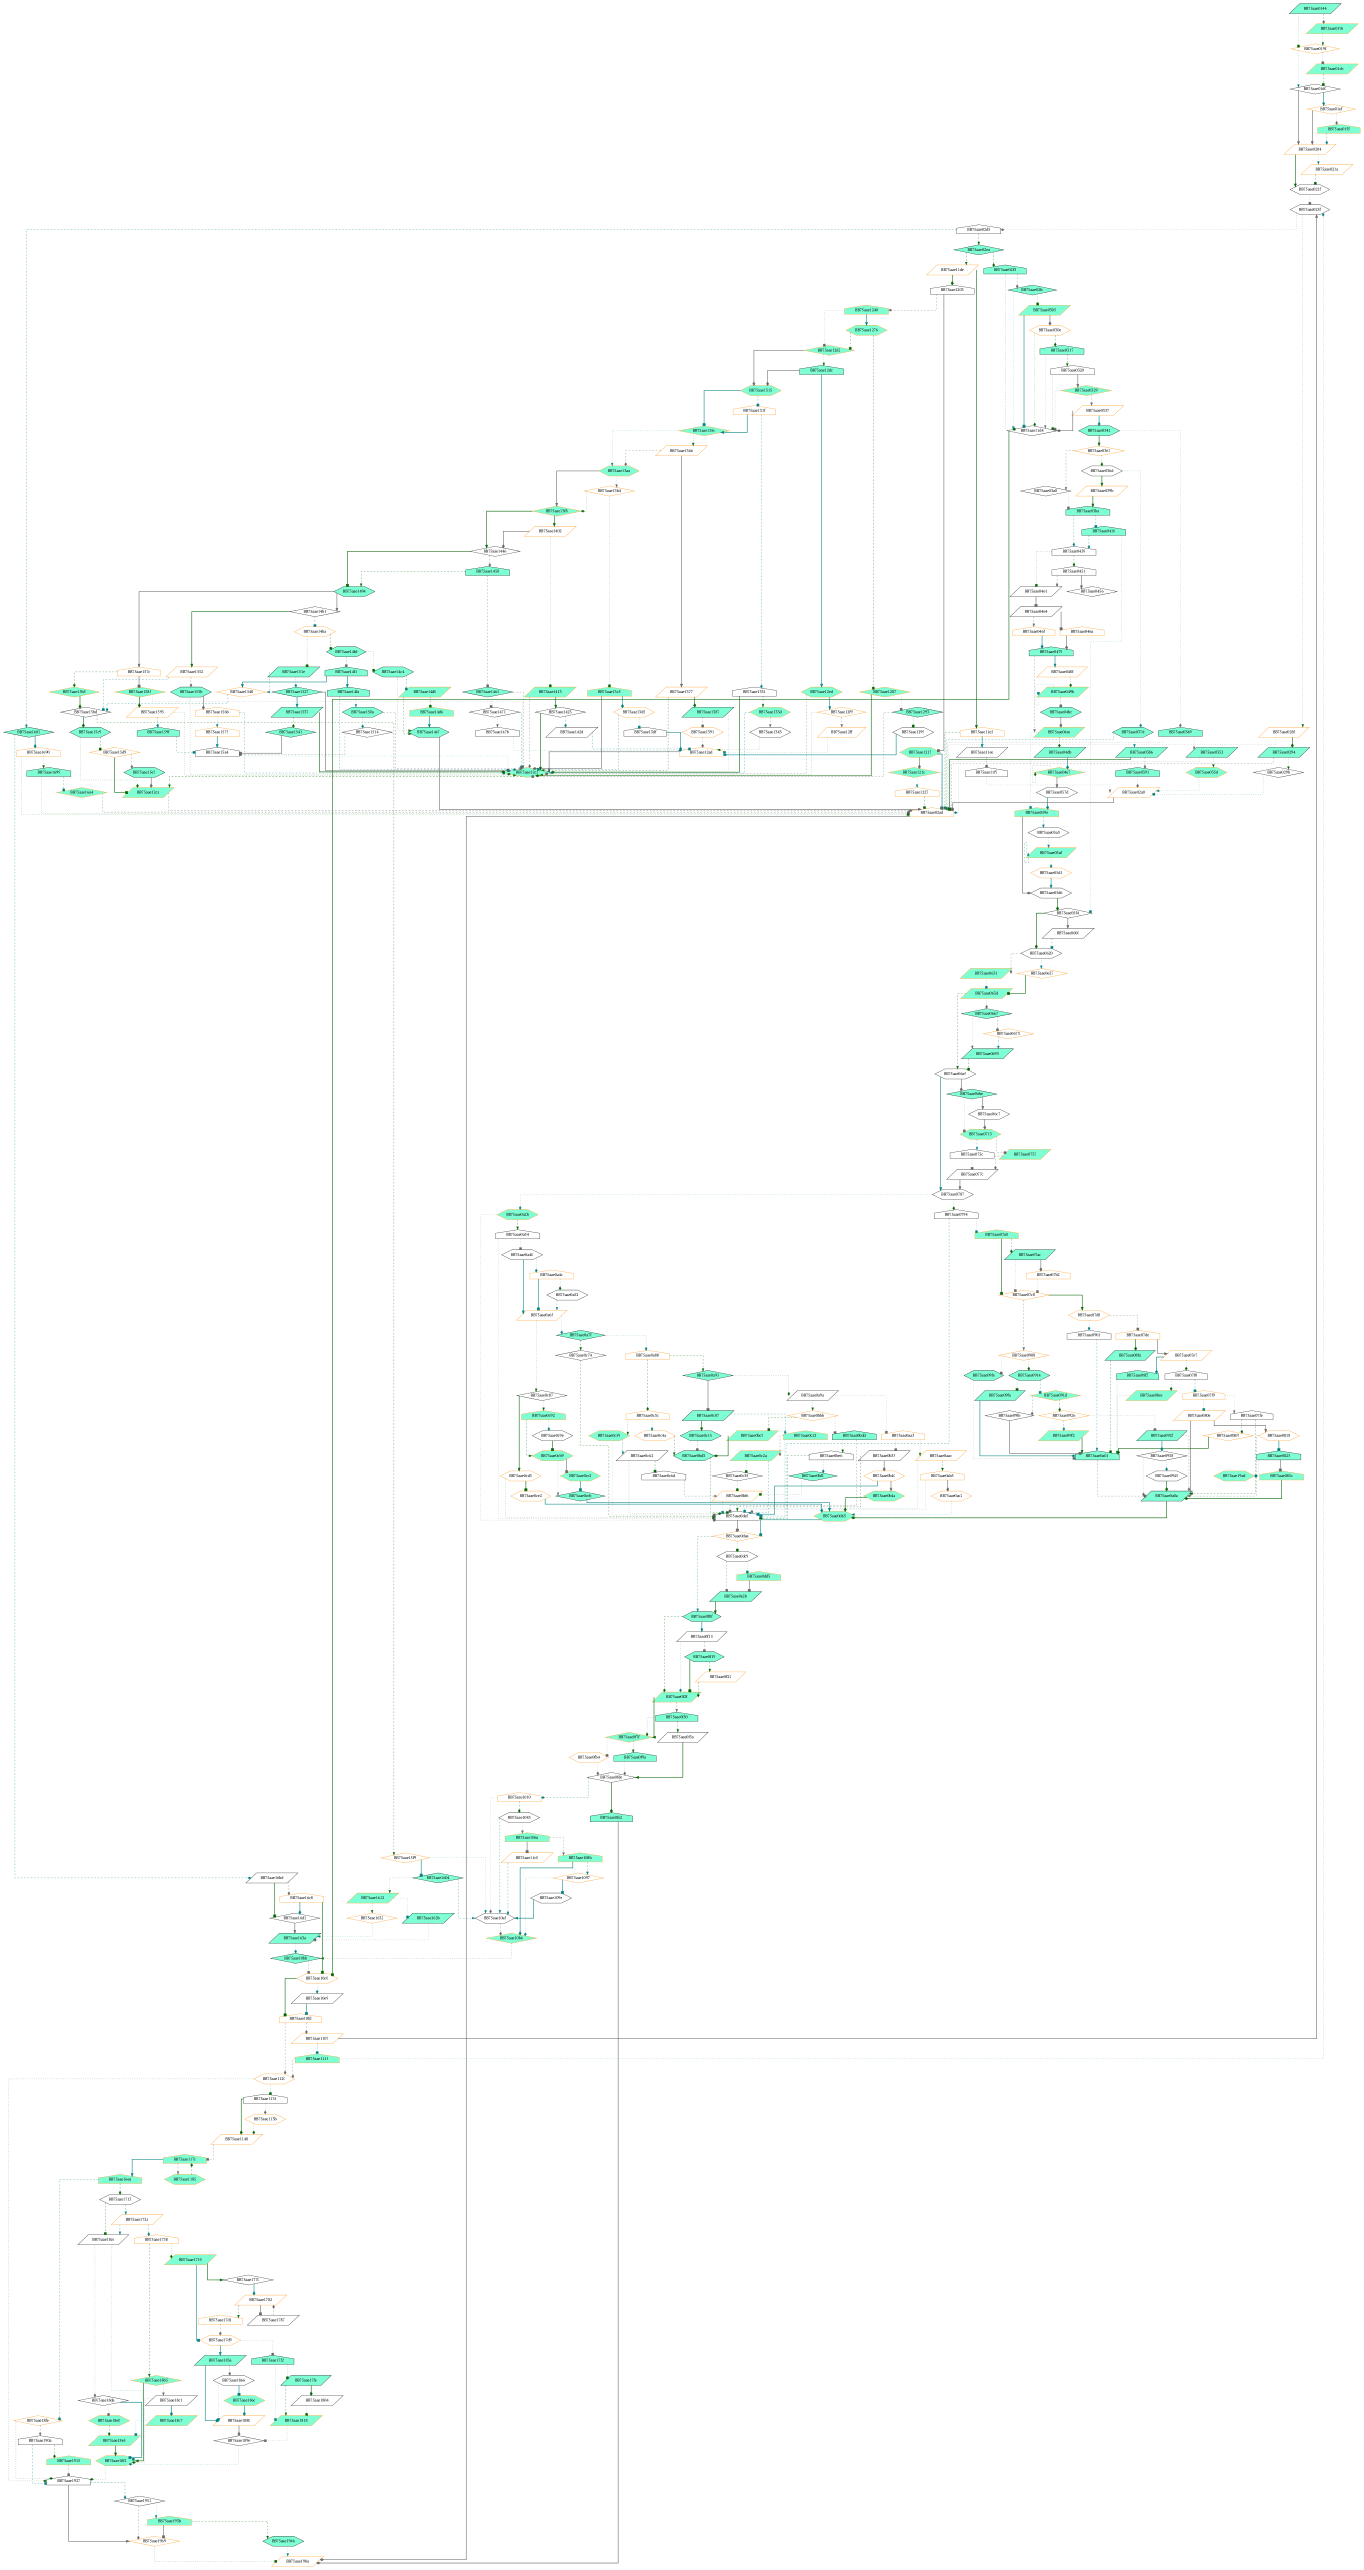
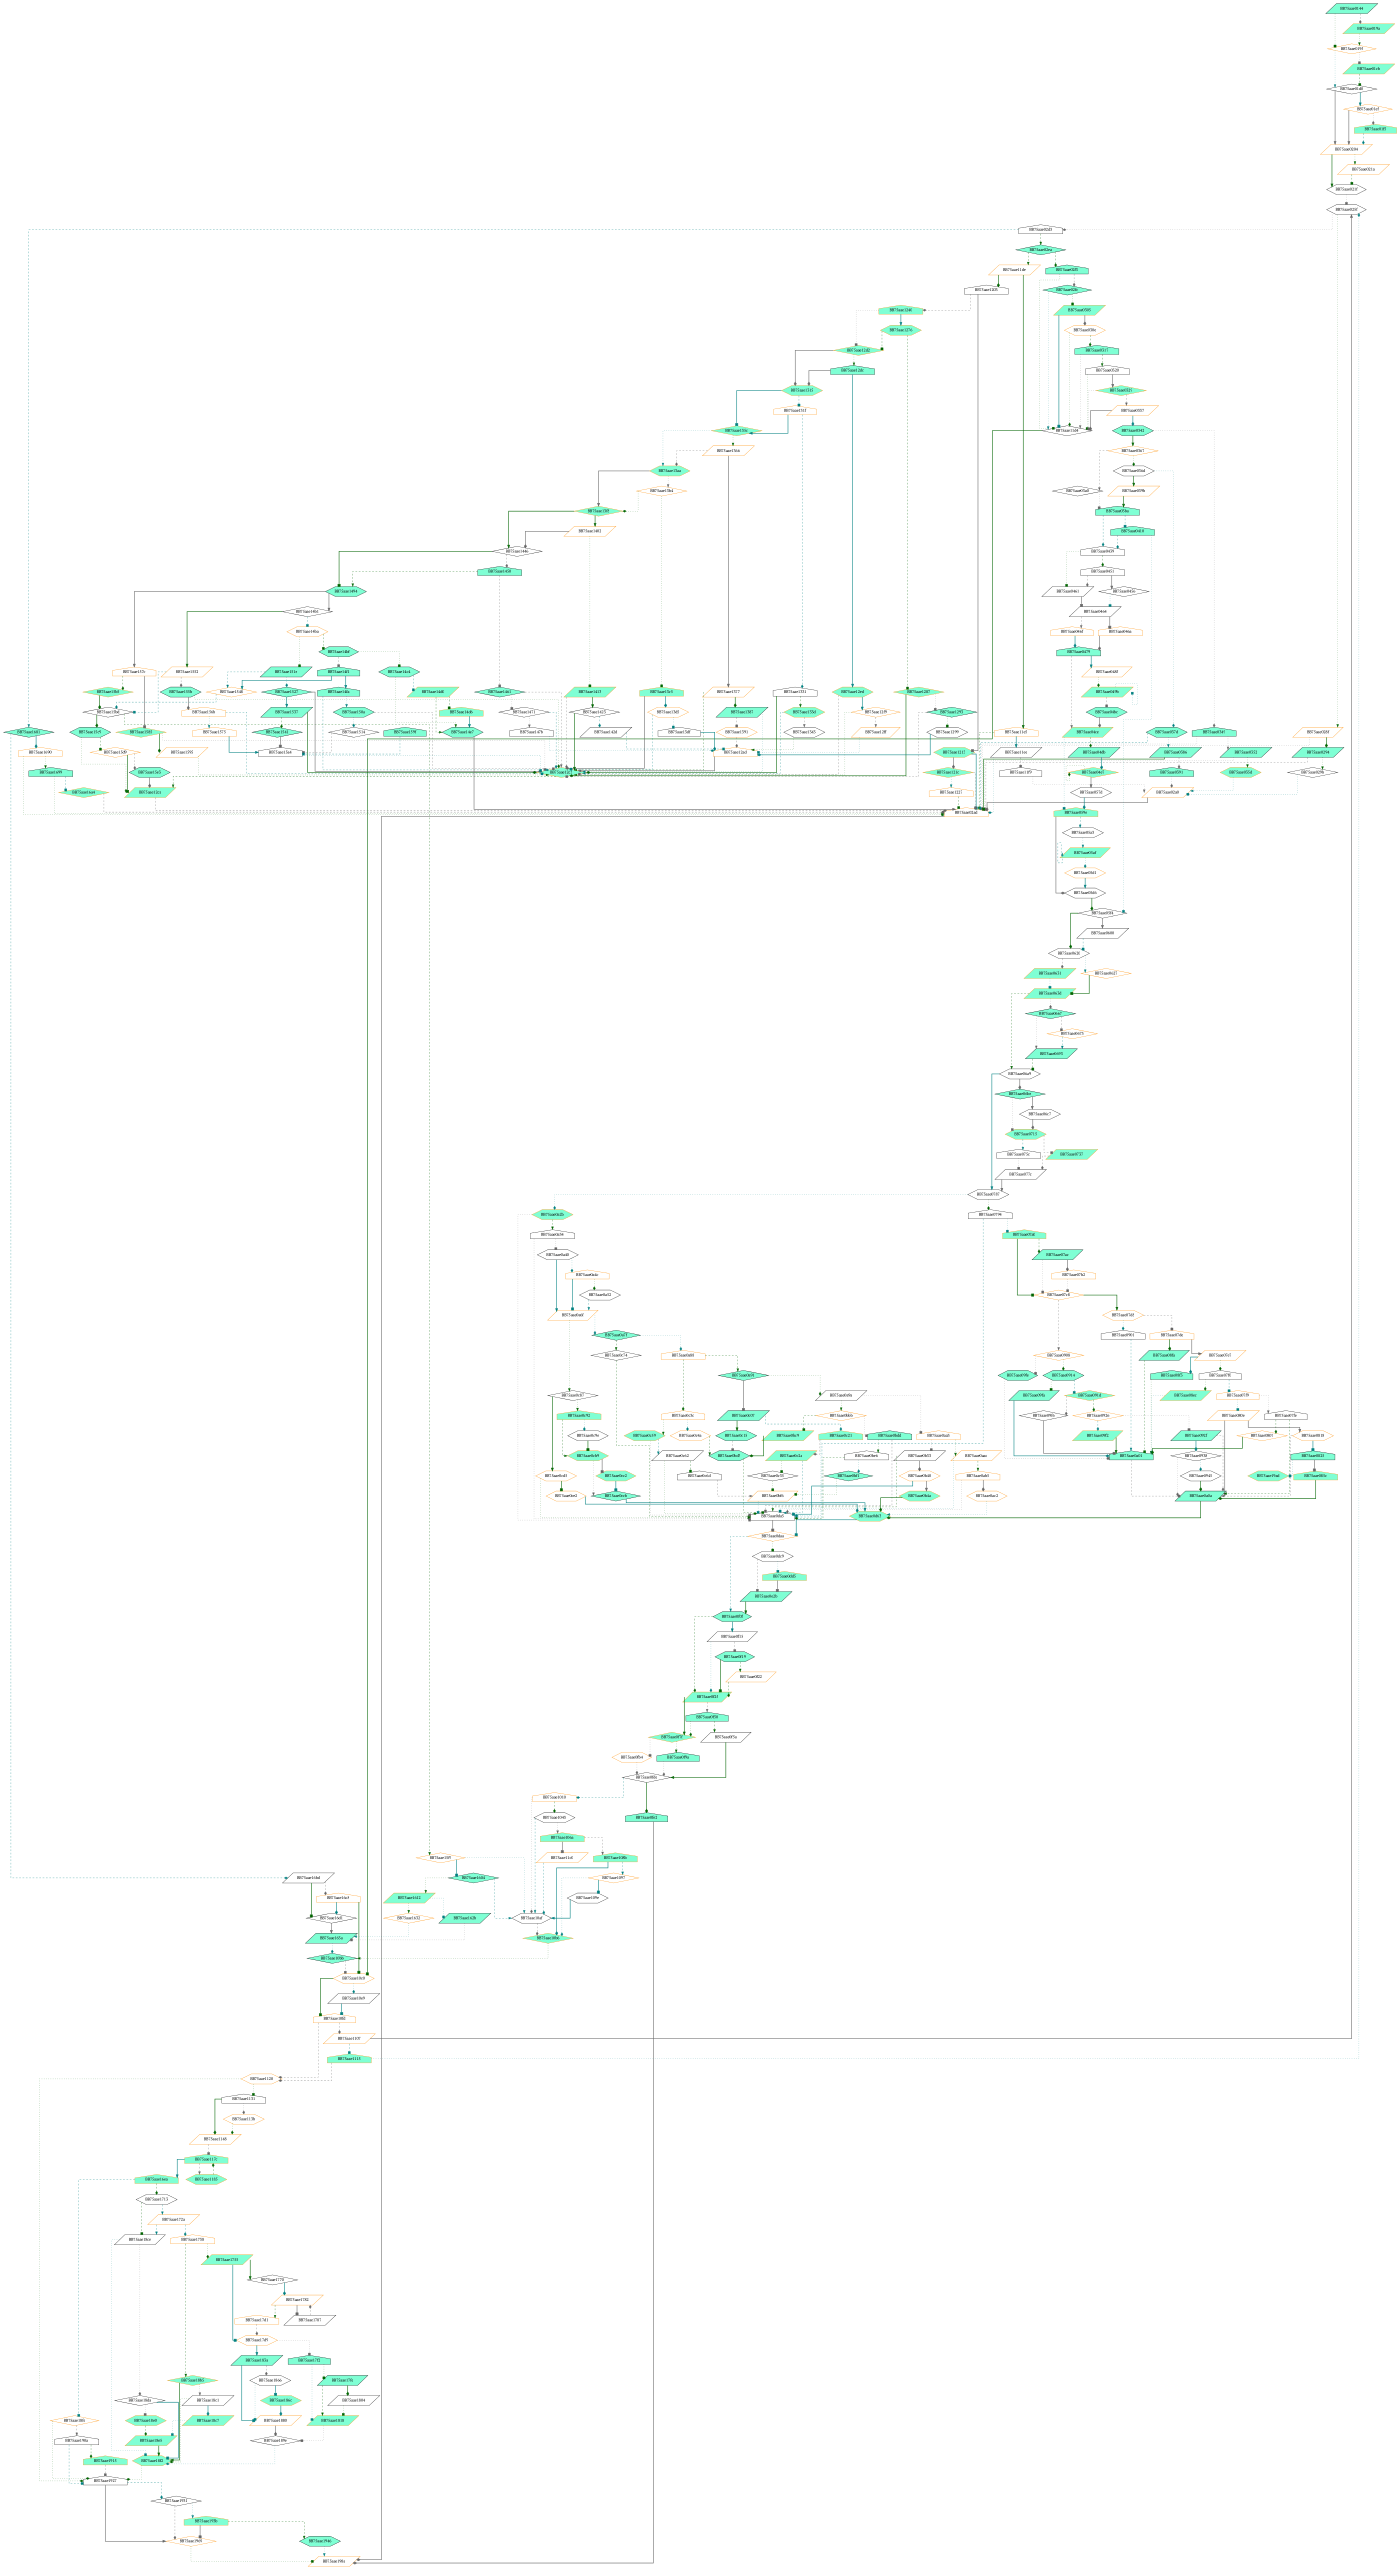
edge "BB75aae0204" -> "BB75aae021a": color teal -> darkgreen
edge "BB75aae0456" -> "BB75aae0464": added
edge "BB75aae1595" -> "BB75aae159f": removed
